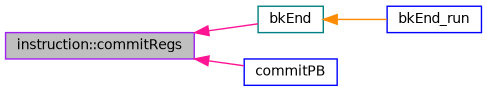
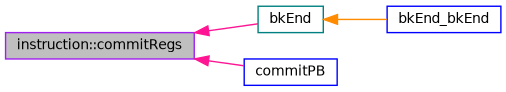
node "bkEnd_run": label "bkEnd_run" -> "bkEnd_bkEnd"
